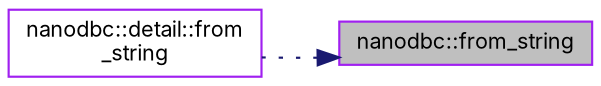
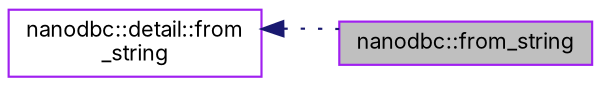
edge "nanodbc::detail::from _string" -> "nanodbc::from_string": reversed
